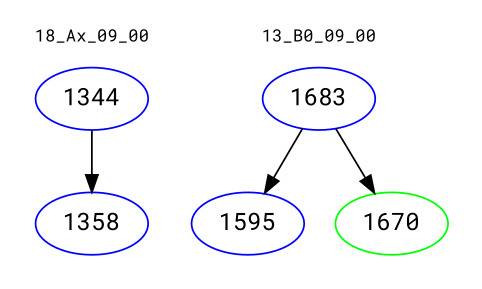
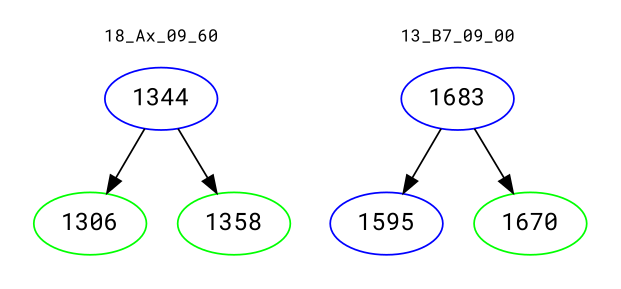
cluster "18_Ax_09_00": label "18_Ax_09_00" -> "18_Ax_09_60"
cluster "13_B0_09_00": label "13_B0_09_00" -> "13_B7_09_00"
node "1306": added
node "1358": color blue -> green
